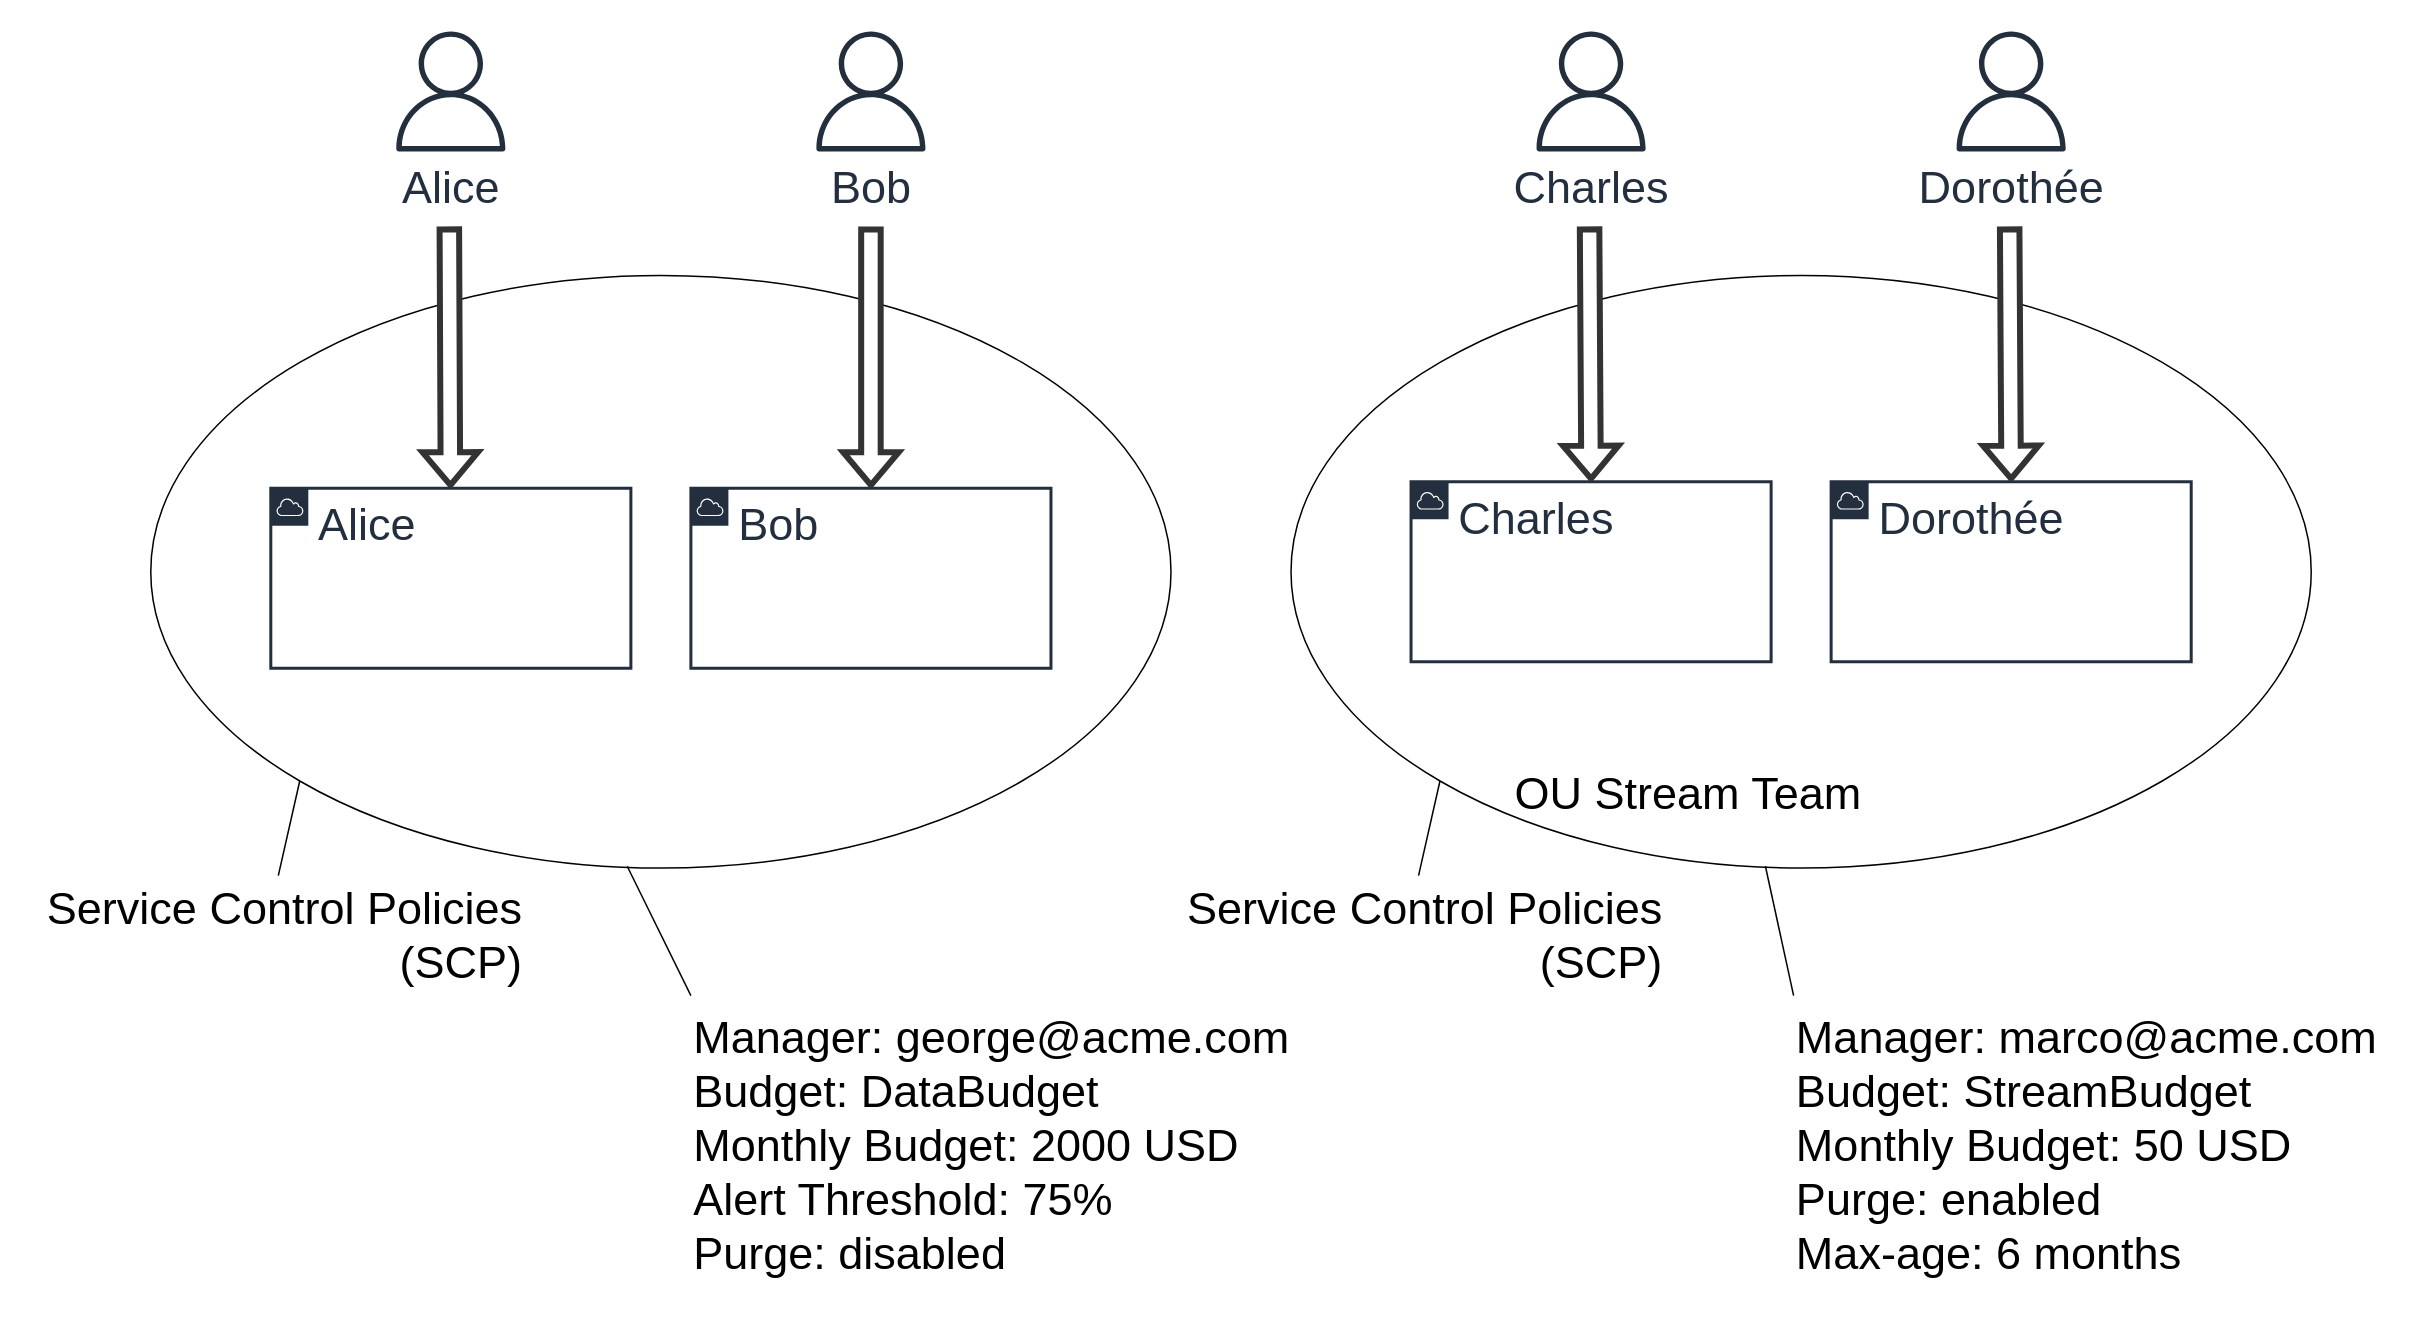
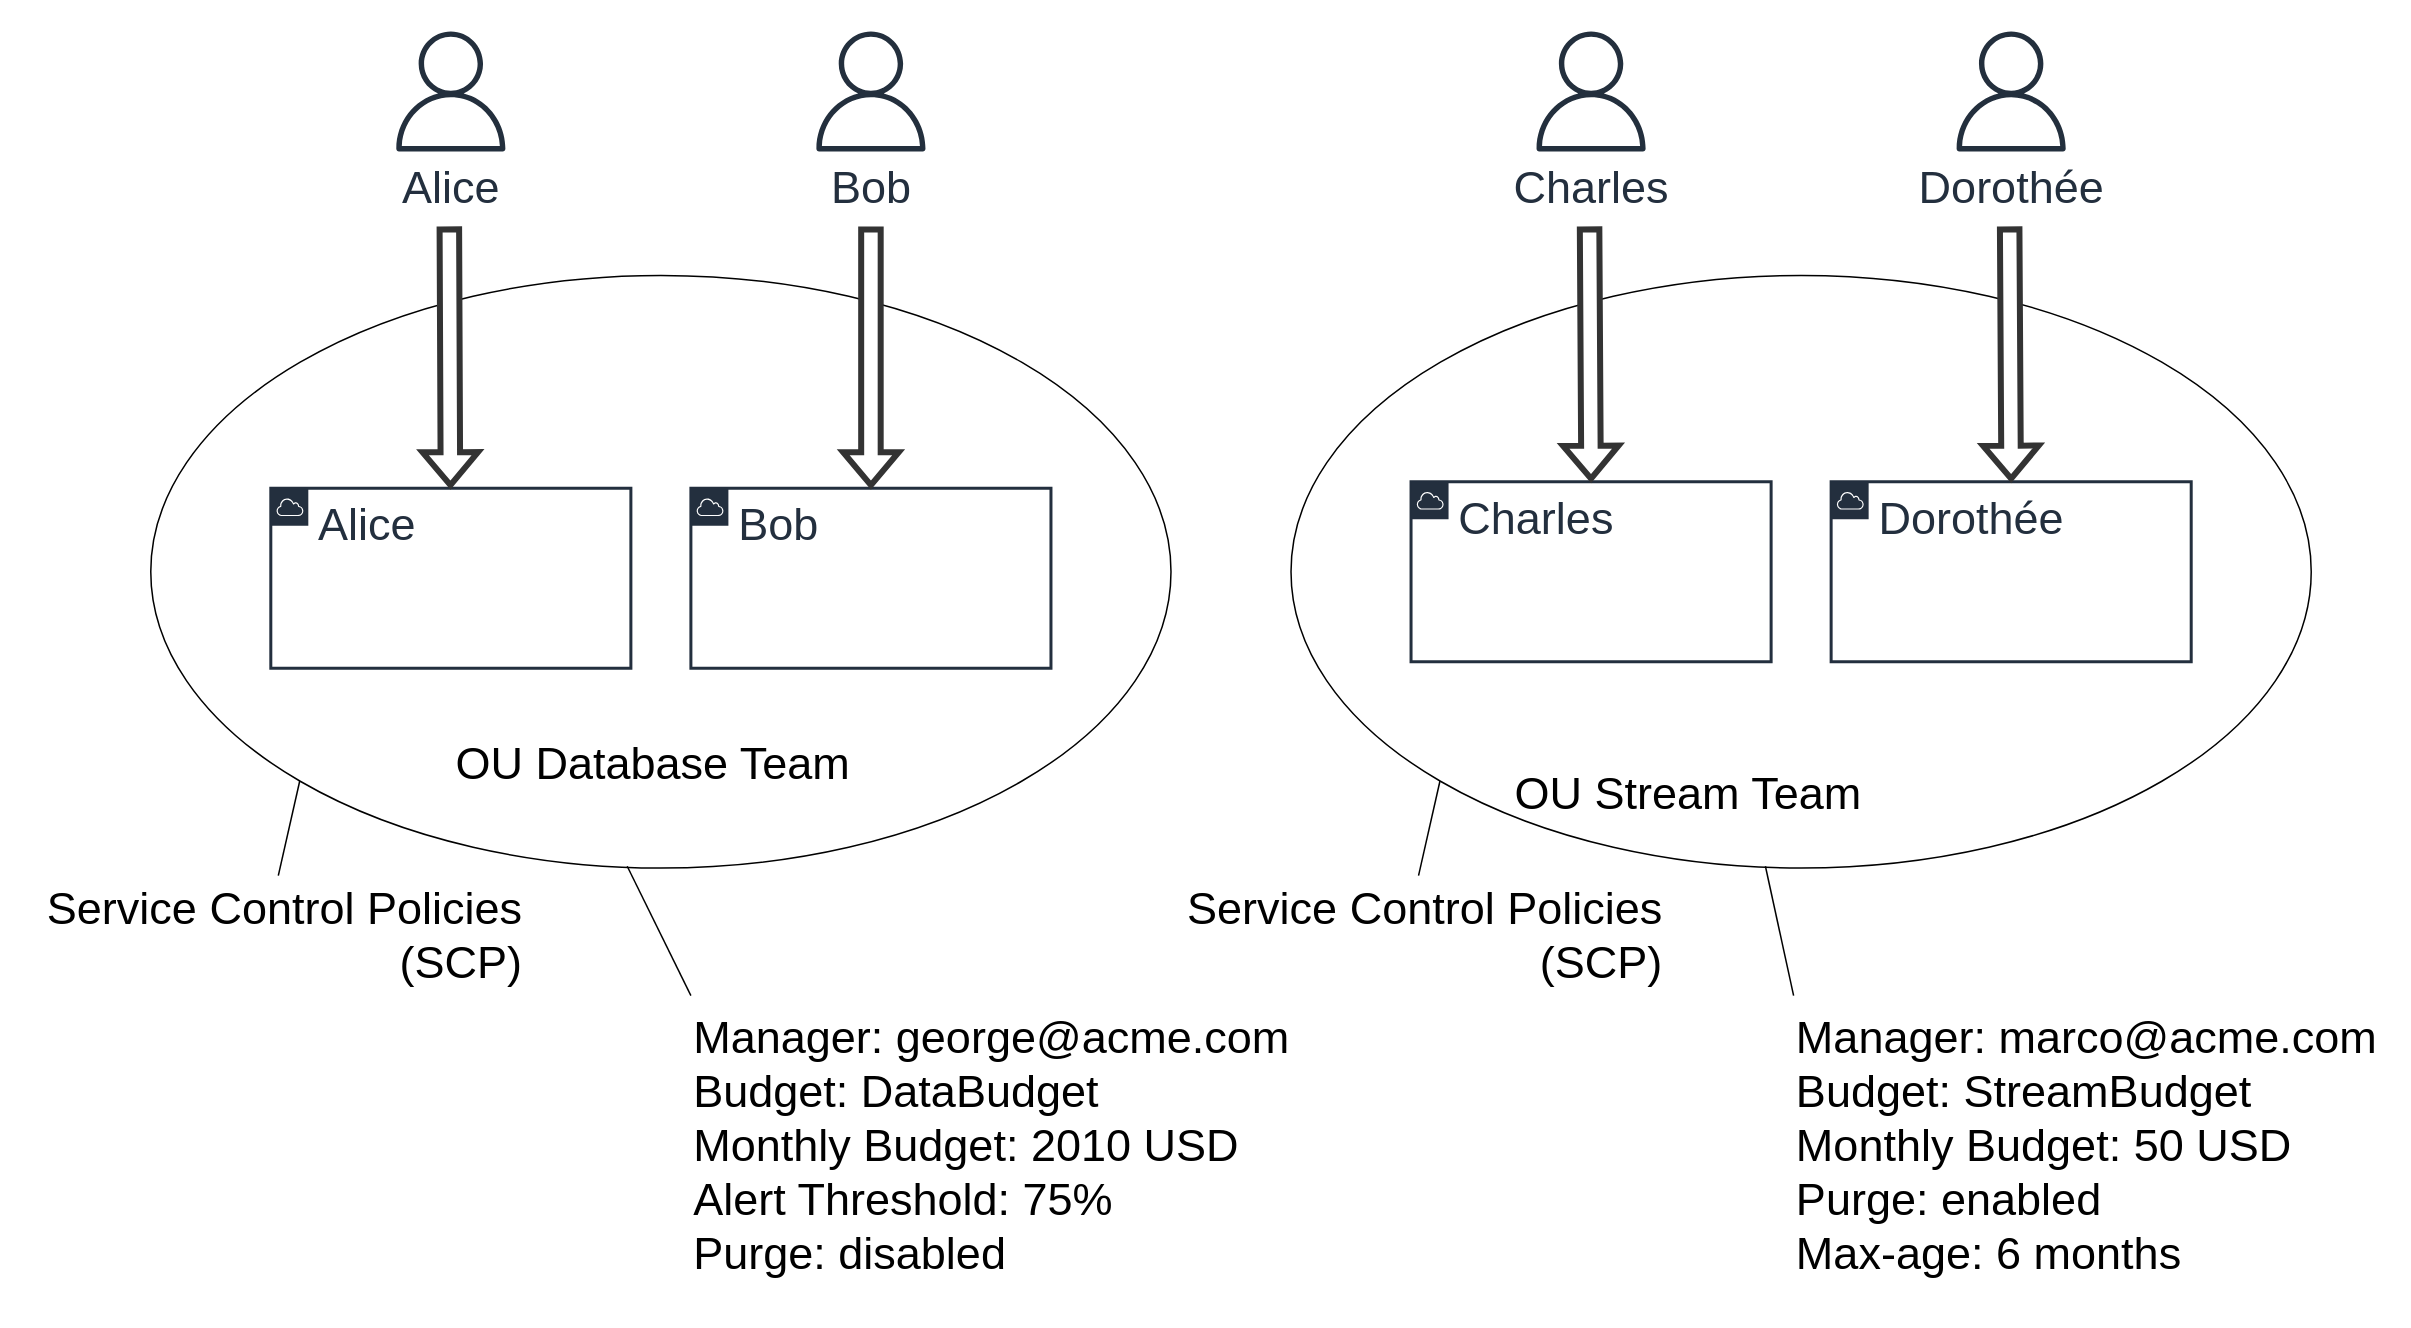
node "OU Database Team": added
node "Manager: george@acme.com Budget: DataBudget Monthly Budget: 2000 USD Alert Threshold: 75% Purge: disabled": label "Manager: george@acme.com Budget: DataBudget Monthly Budget: 2000 USD Alert Threshold: 75% Purge: disabled" -> "Manager: george@acme.com Budget: DataBudget Monthly Budget: 2010 USD Alert Threshold: 75% Purge: disabled"
